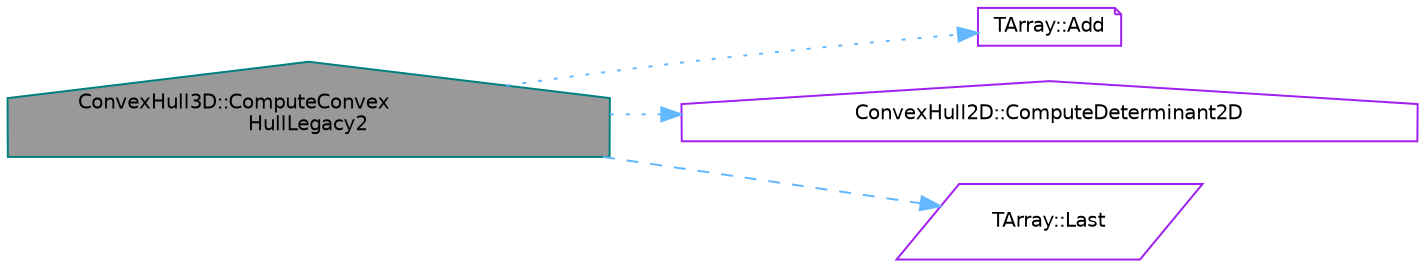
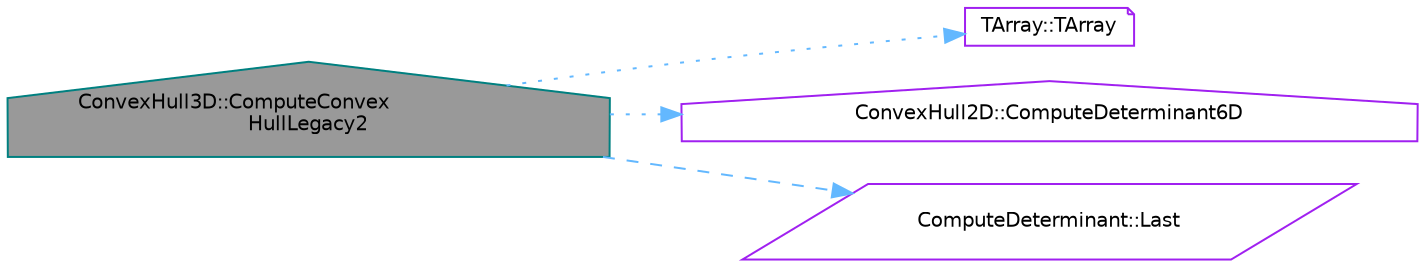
node "TArray::Add": label "TArray::Add" -> "TArray::TArray"
node "ConvexHull2D::ComputeDeterminant2D": label "ConvexHull2D::ComputeDeterminant2D" -> "ConvexHull2D::ComputeDeterminant6D"
node "TArray::Last": label "TArray::Last" -> "ComputeDeterminant::Last"
